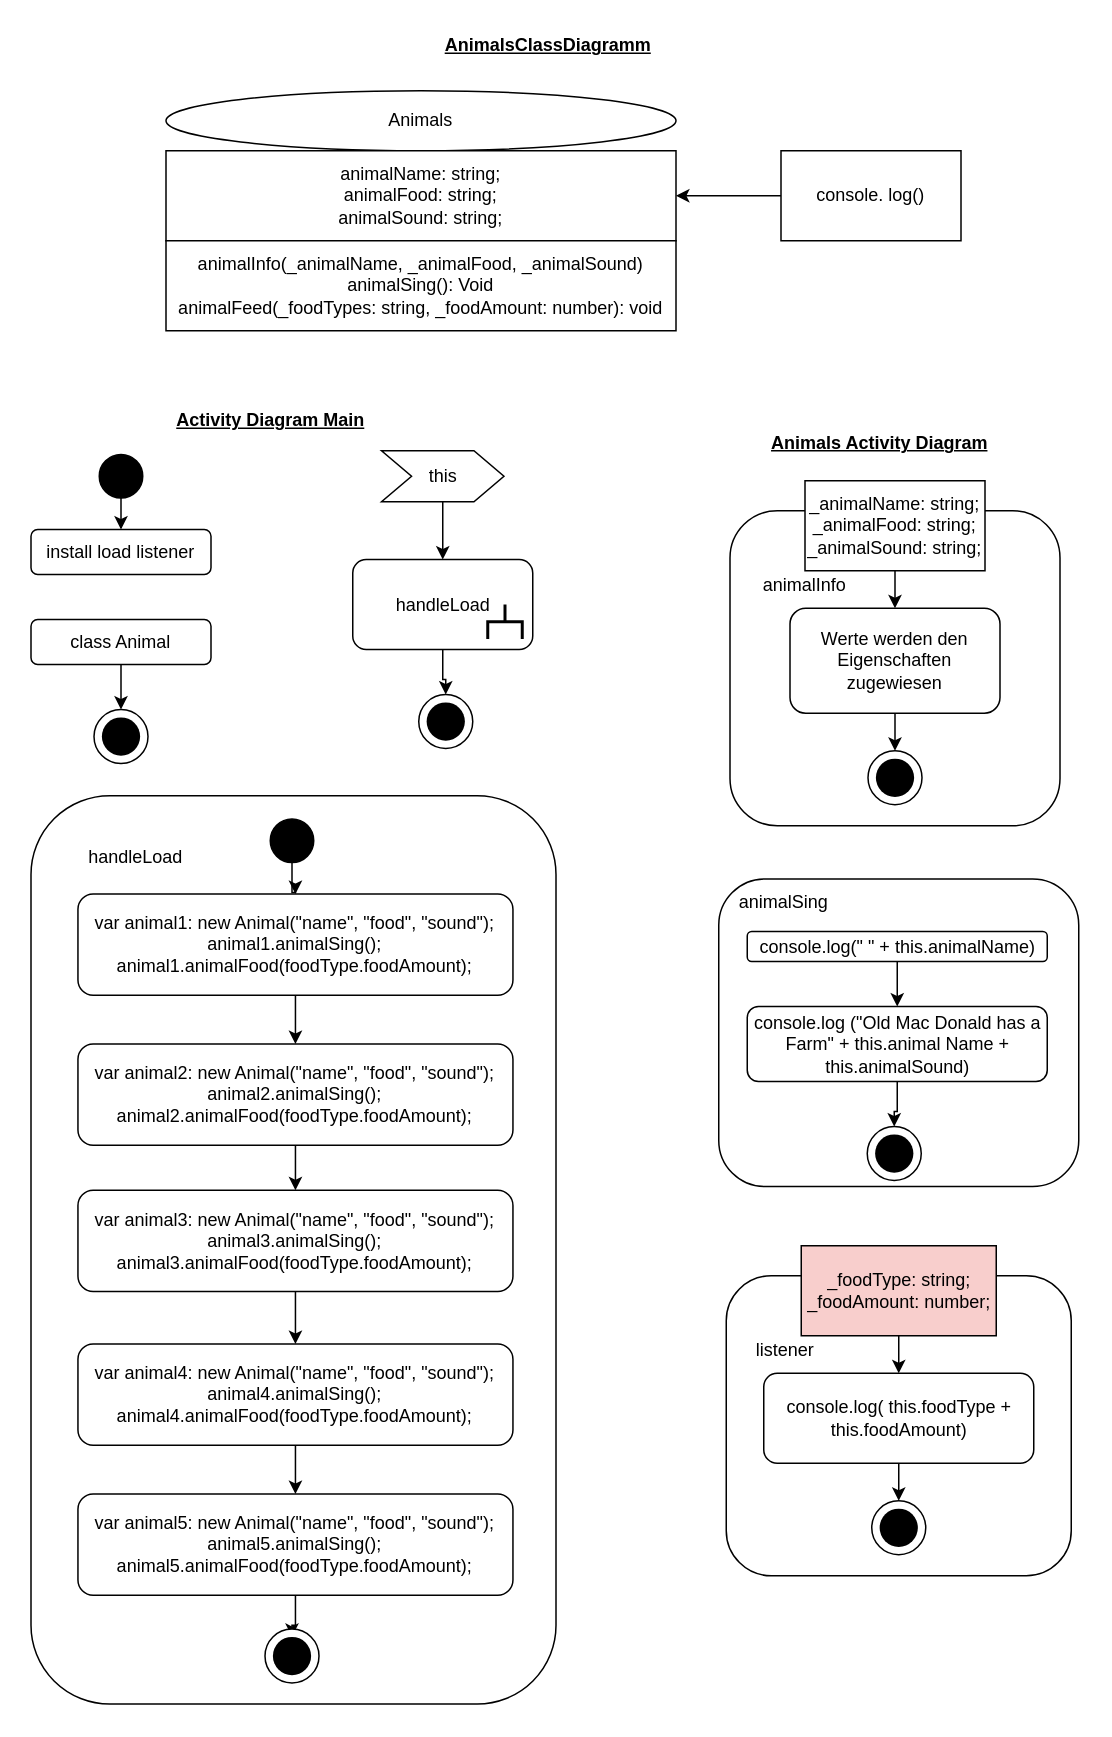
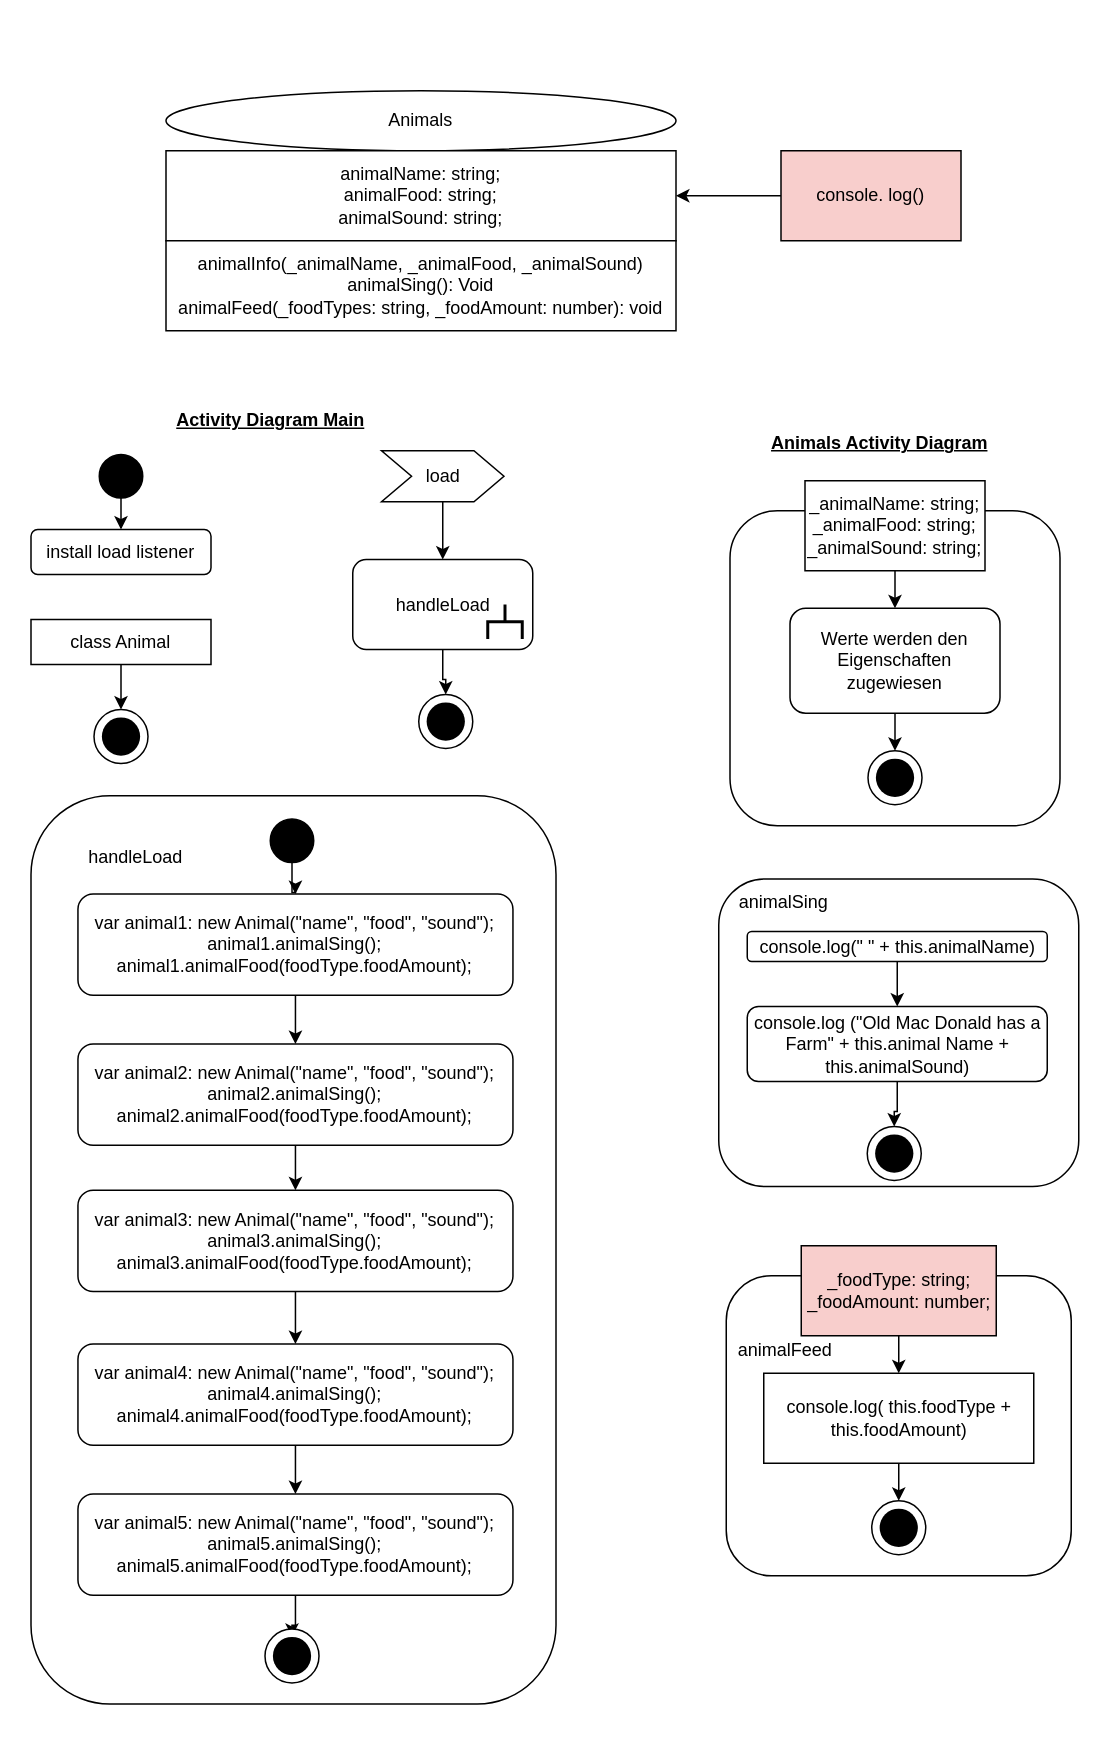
node "AnimalsClassDiagramm": removed
node "console. log()": fillcolor #ffffff -> #f8cecc
node "this": label "this" -> "load"
node "animalInfo": removed
node "class Animal": shape rounded rectangle -> rectangle
node "listener": label "listener" -> "animalFeed"
node "console.log( this.foodType + this.foodAmount)": shape rounded rectangle -> rectangle
